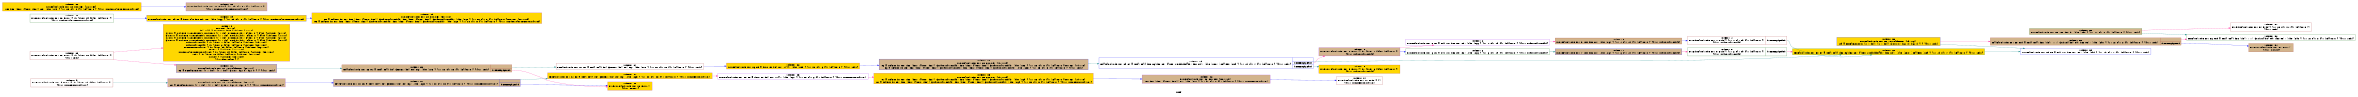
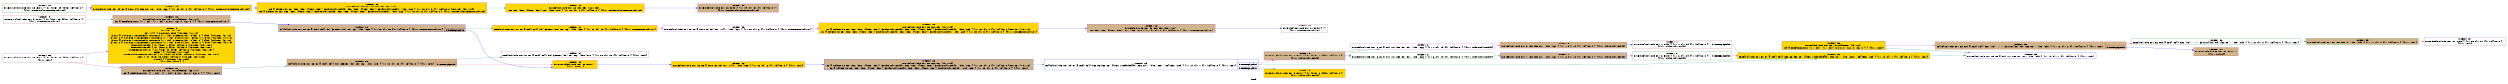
edge "NodeID: 20" -> "NodeID: 21": added
edge "NodeID: 35" -> "NodeID: 36": reversed
edge "NodeID: 1" -> "NodeID: 2": color deeppink -> teal
edge "NodeID: 27" -> "NodeID: 26": now "NodeID: 12" -> "NodeID: 26"
